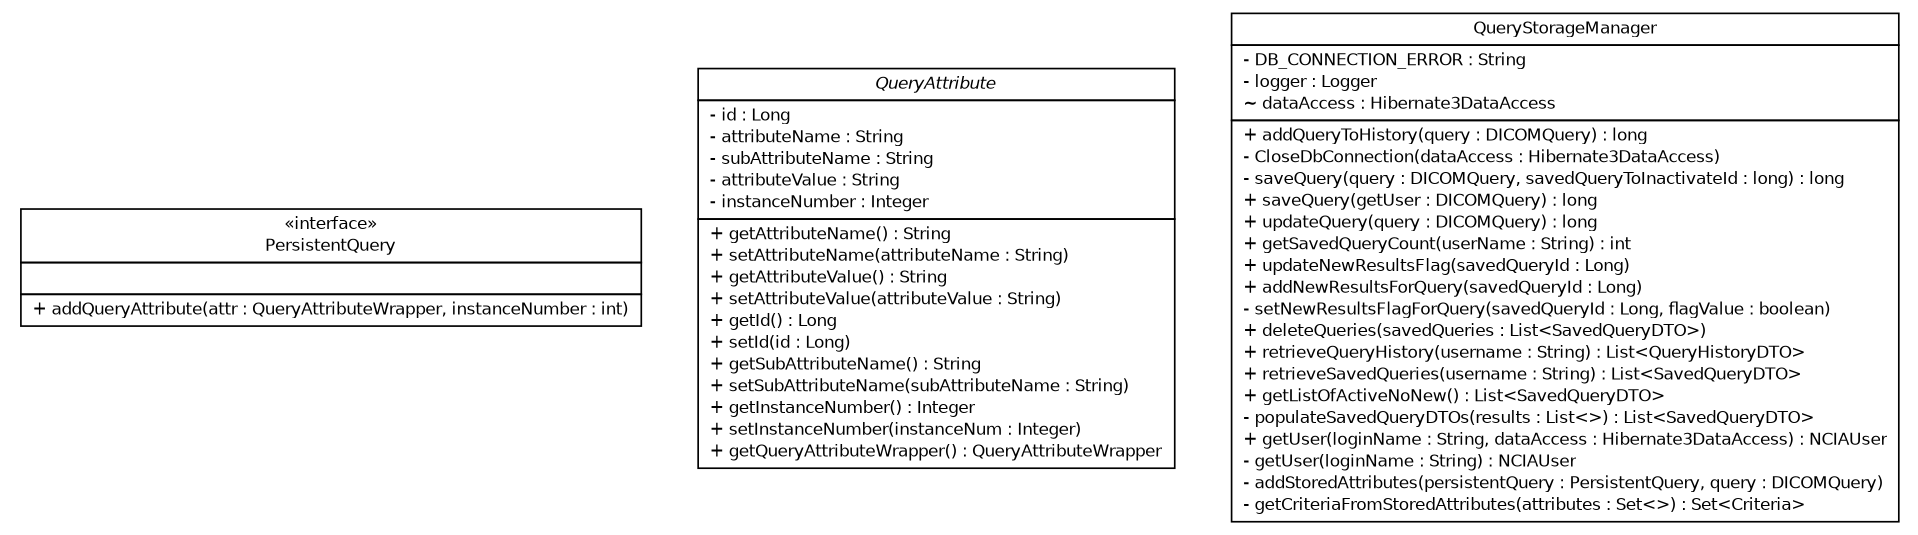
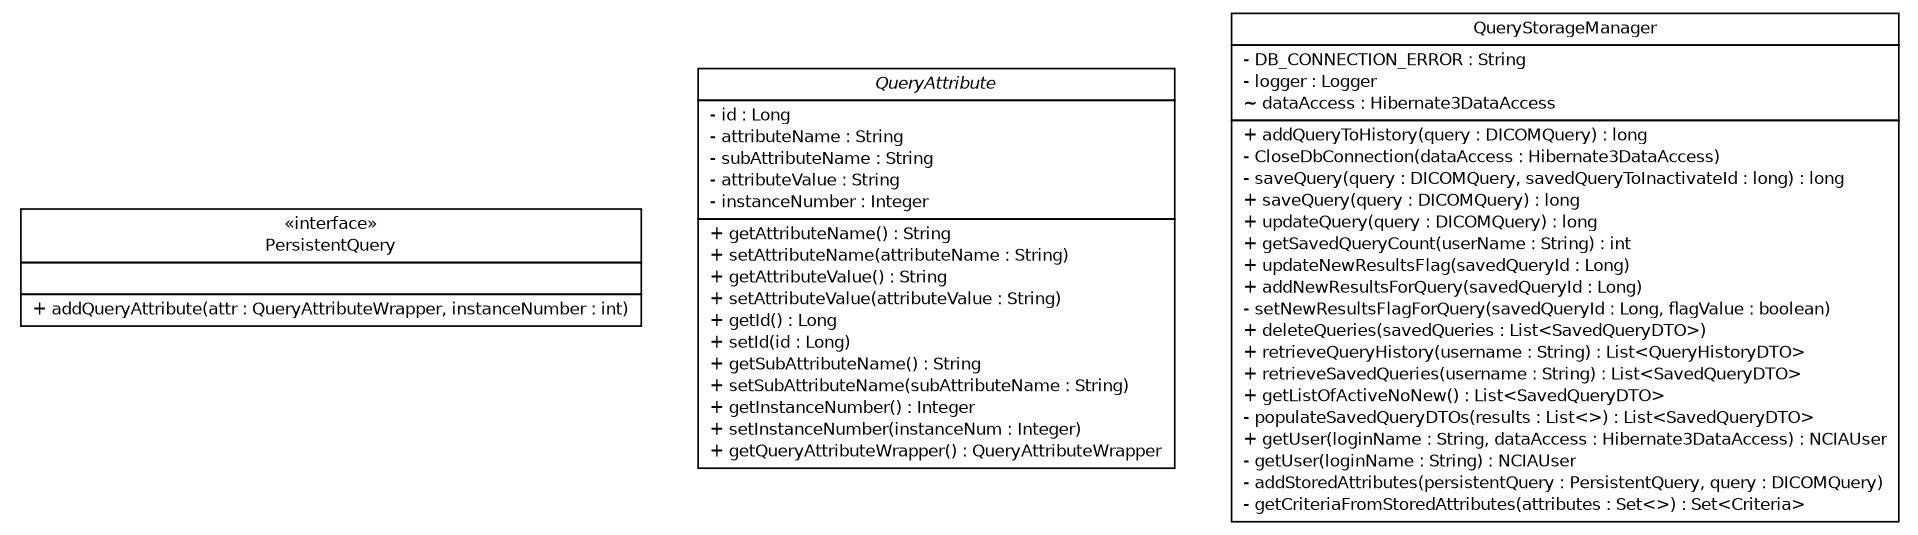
node "QueryStorageManager": text "+ saveQuery(getUser : DICOMQuery) : long" -> "+ saveQuery(query : DICOMQuery) : long"
